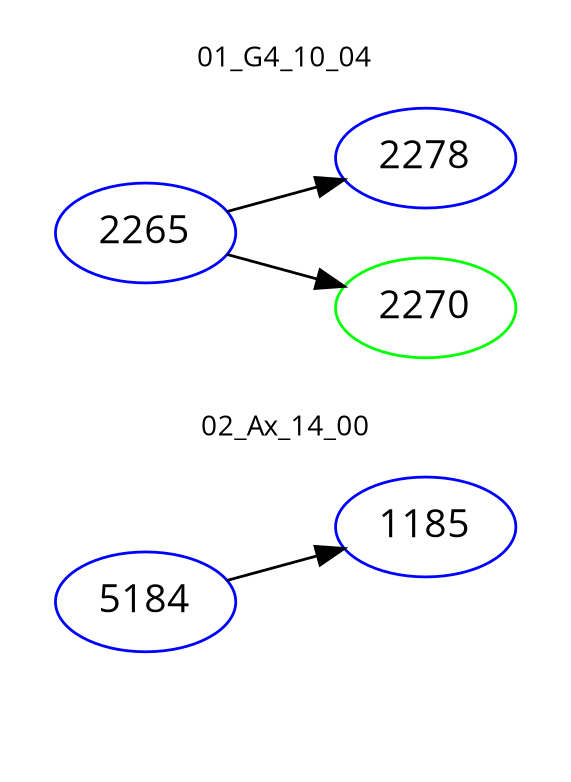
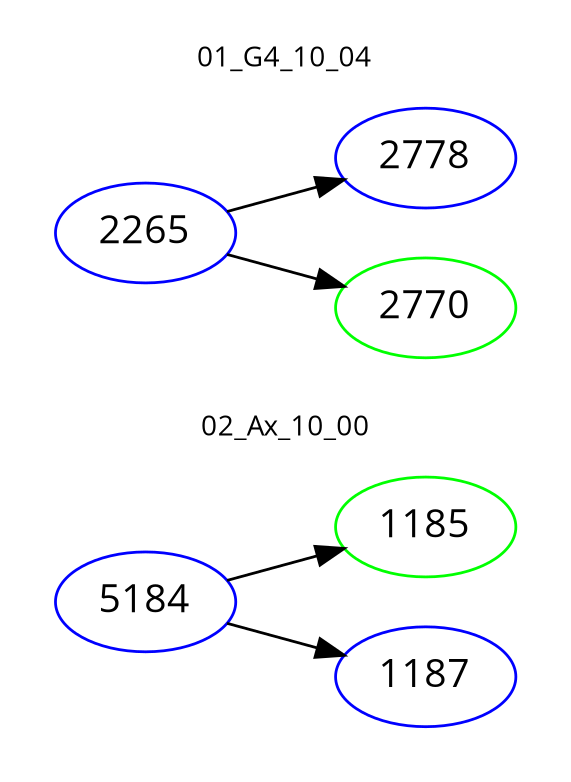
node "2278": label "2278" -> "2778"
node "2270": label "2270" -> "2770"
cluster "02_Ax_14_00": label "02_Ax_14_00" -> "02_Ax_10_00"
node "1185": color blue -> green
node "1187": added
